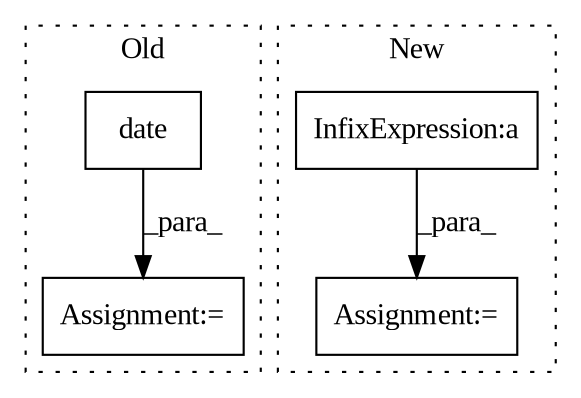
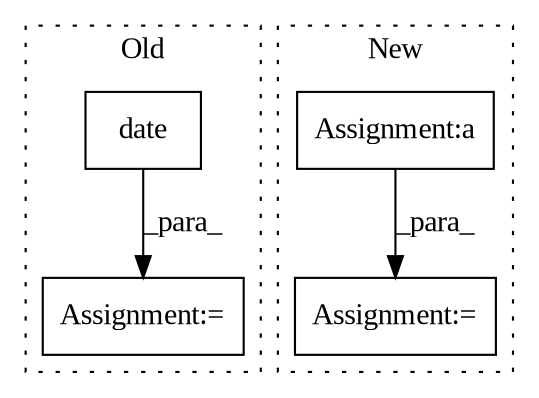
node "InfixExpression:a": label "InfixExpression:a" -> "Assignment:a"
